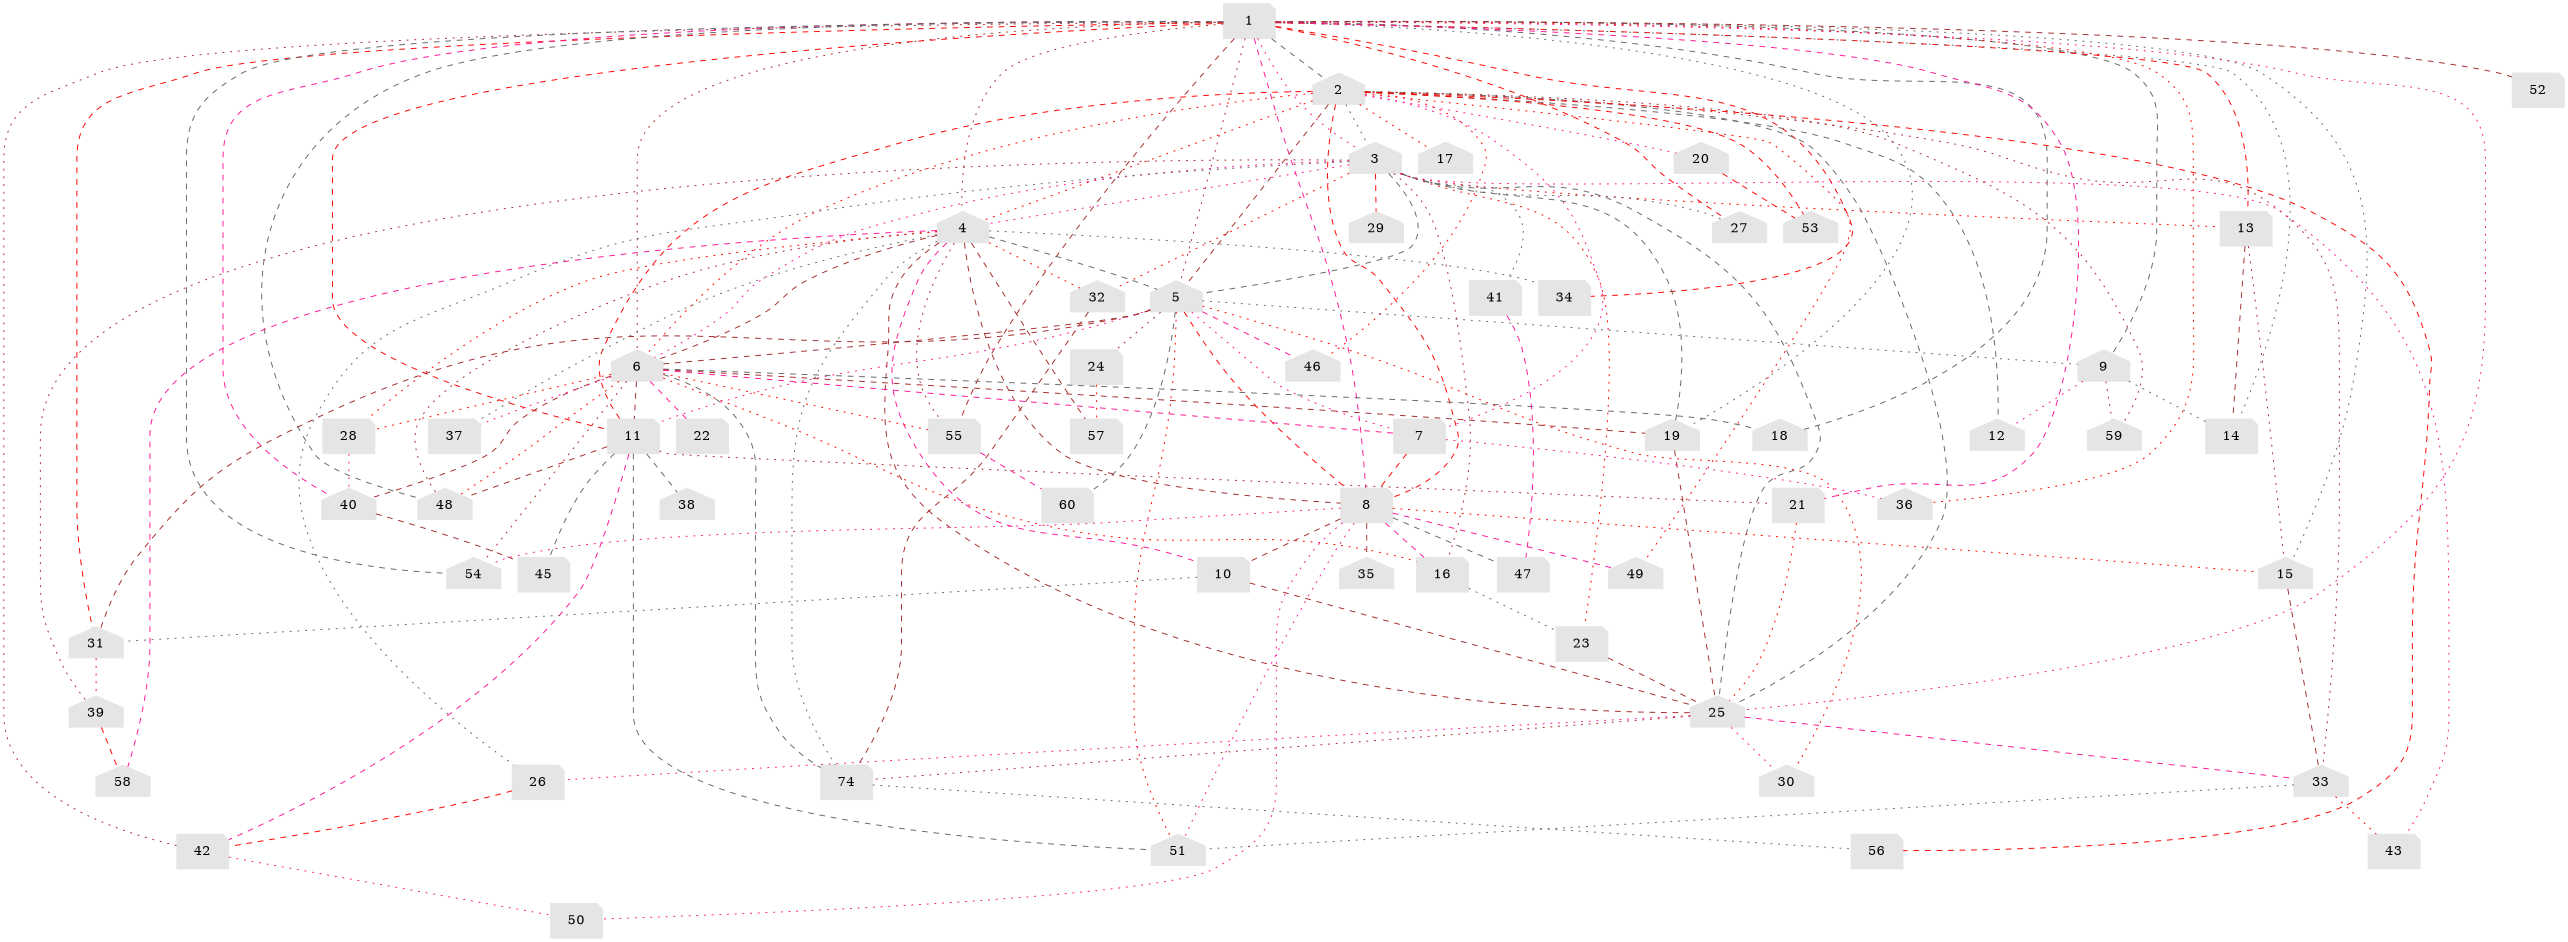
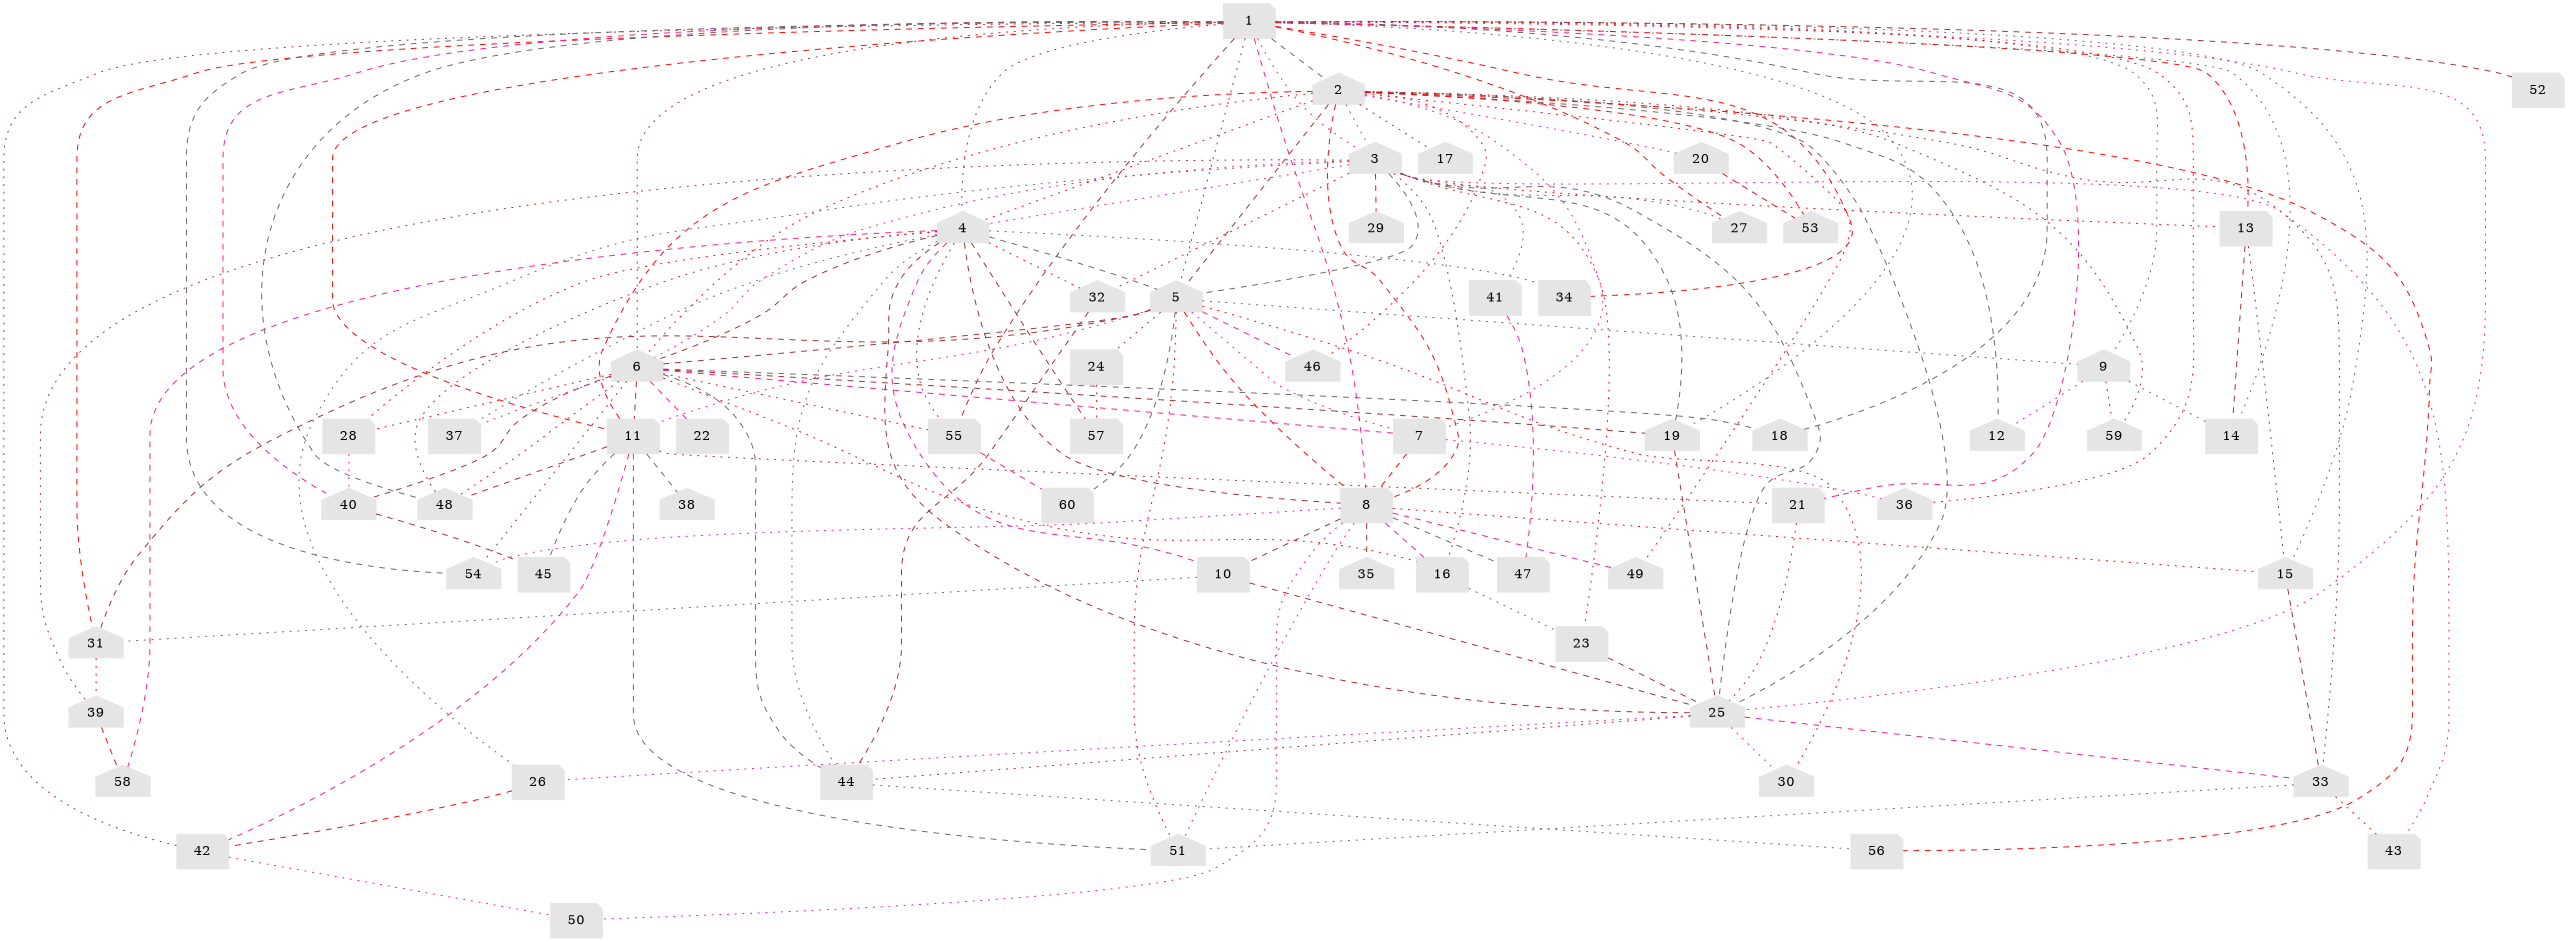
edge "1" -- "9": style dashed -> dotted
node "74": label "74" -> "44"
